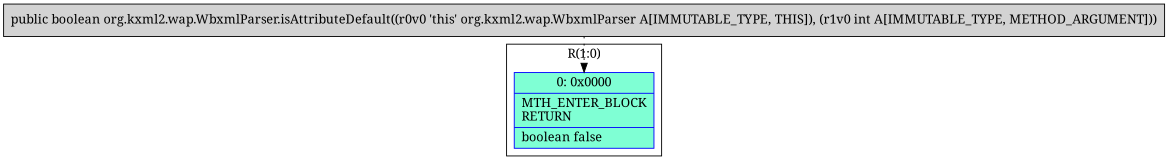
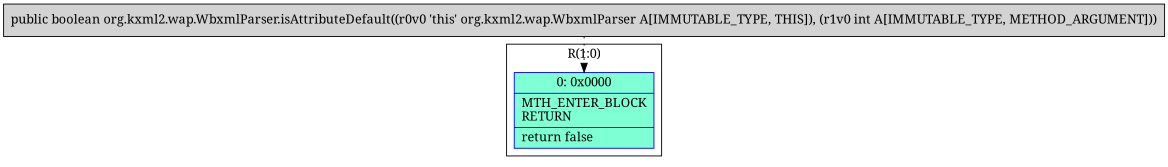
node "0: 0x0000": text "boolean false" -> "return false"
